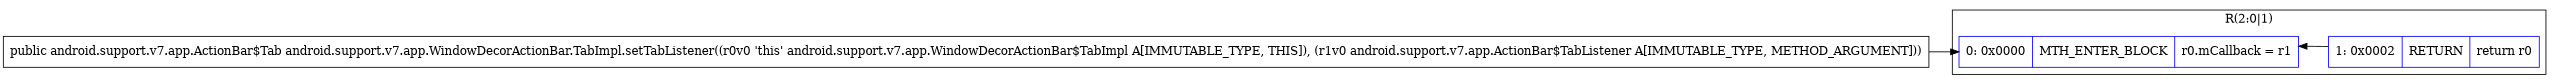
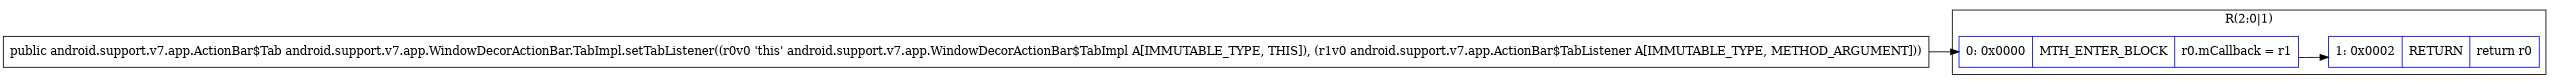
edge "1: 0x0002" -> "0: 0x0000": reversed
